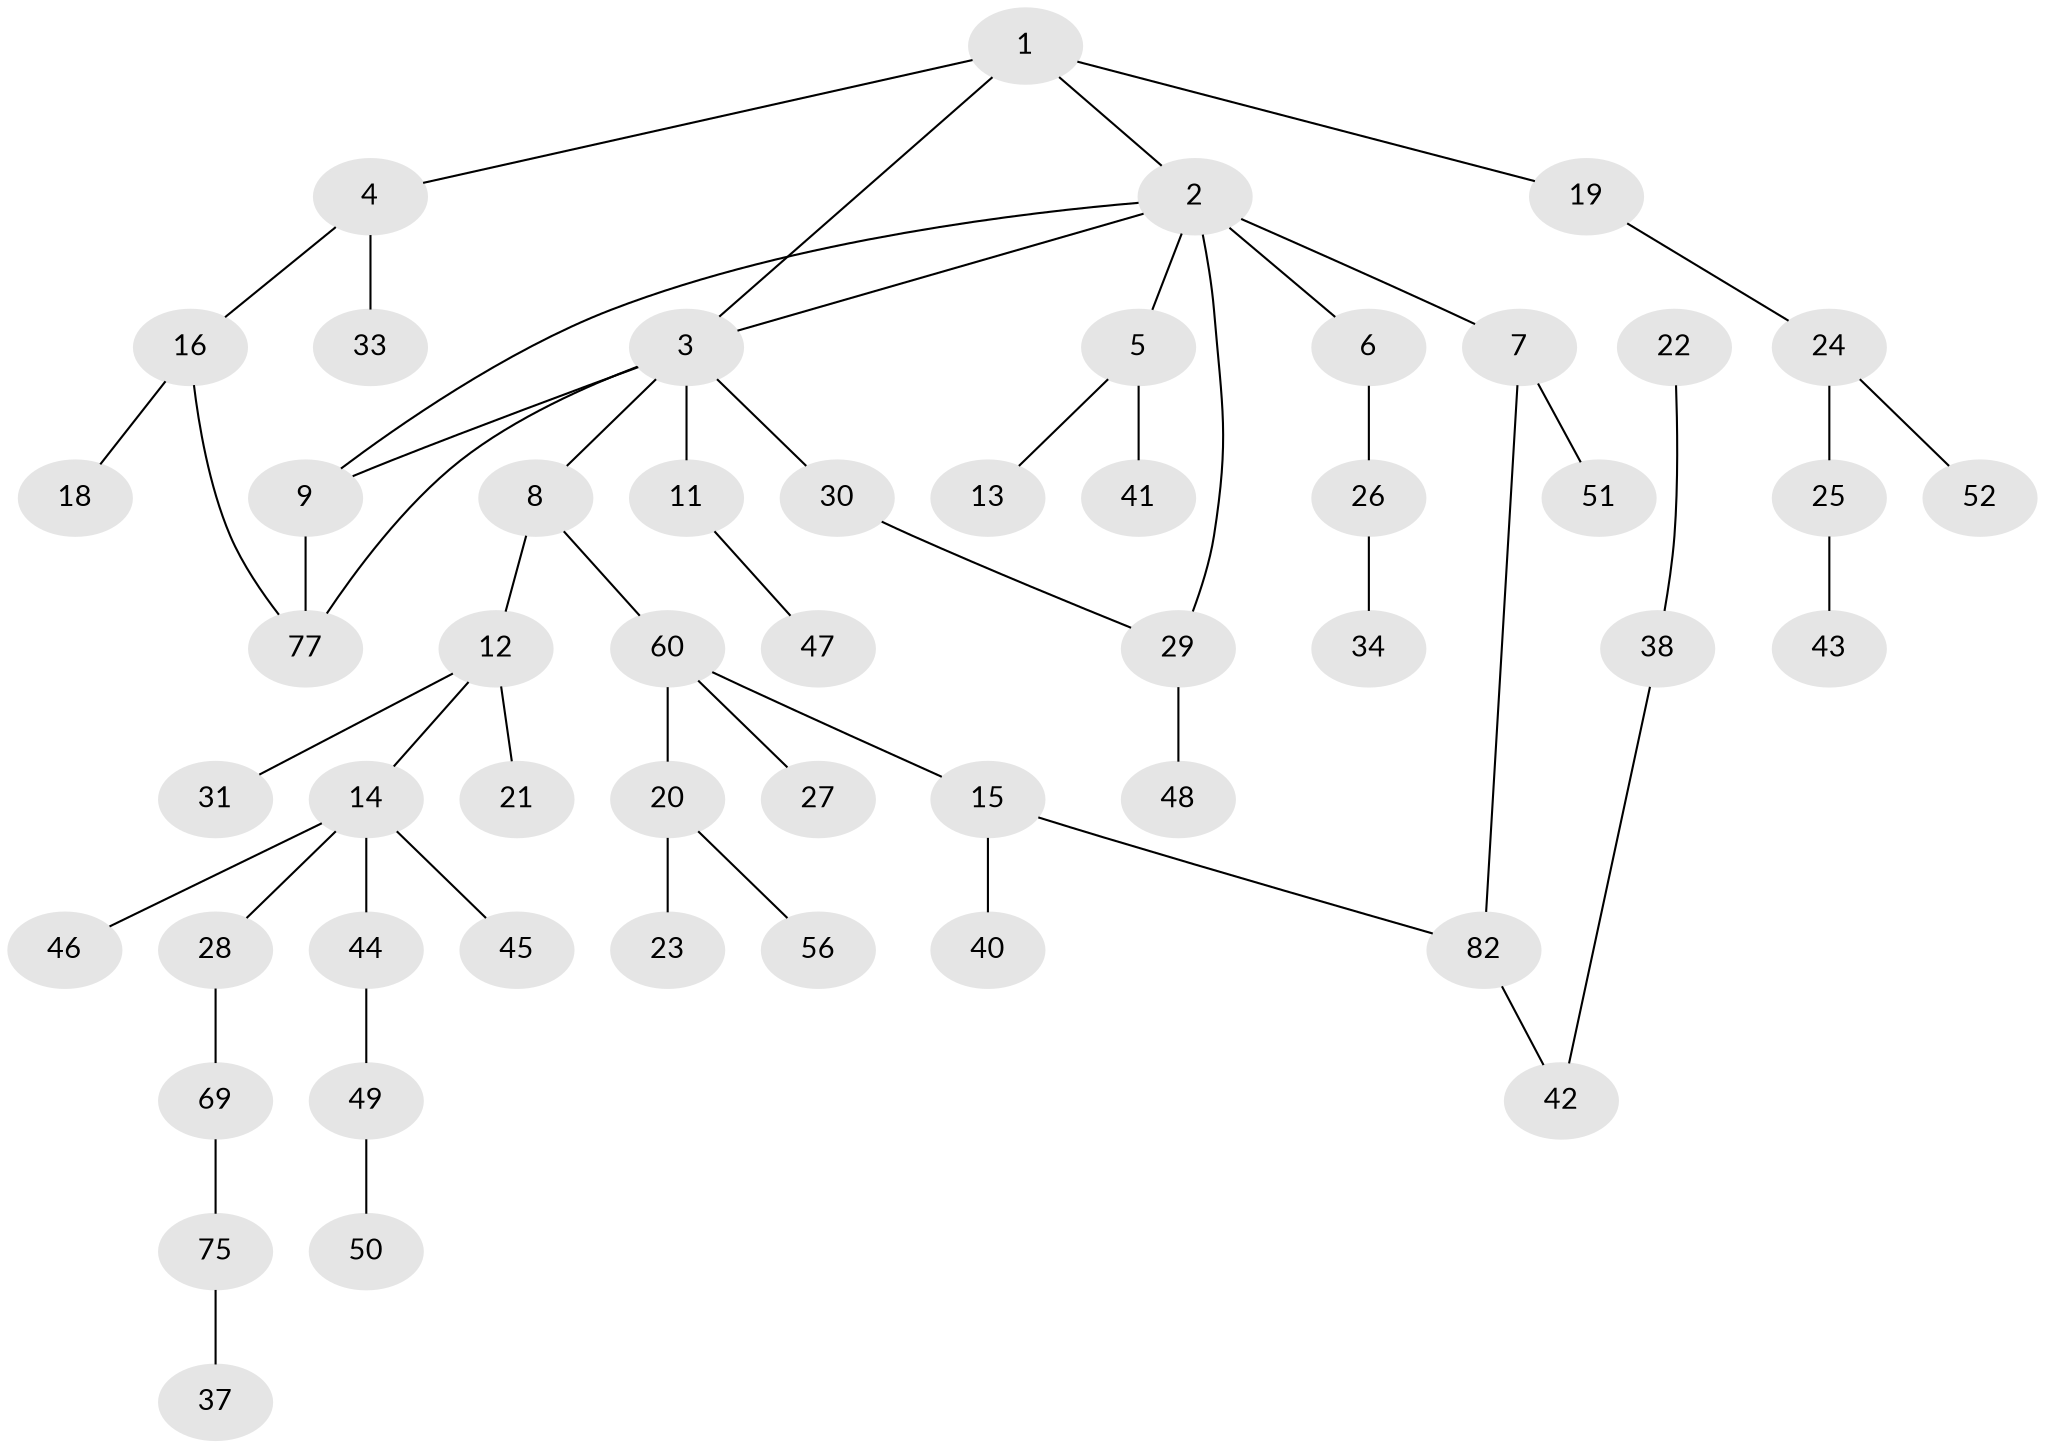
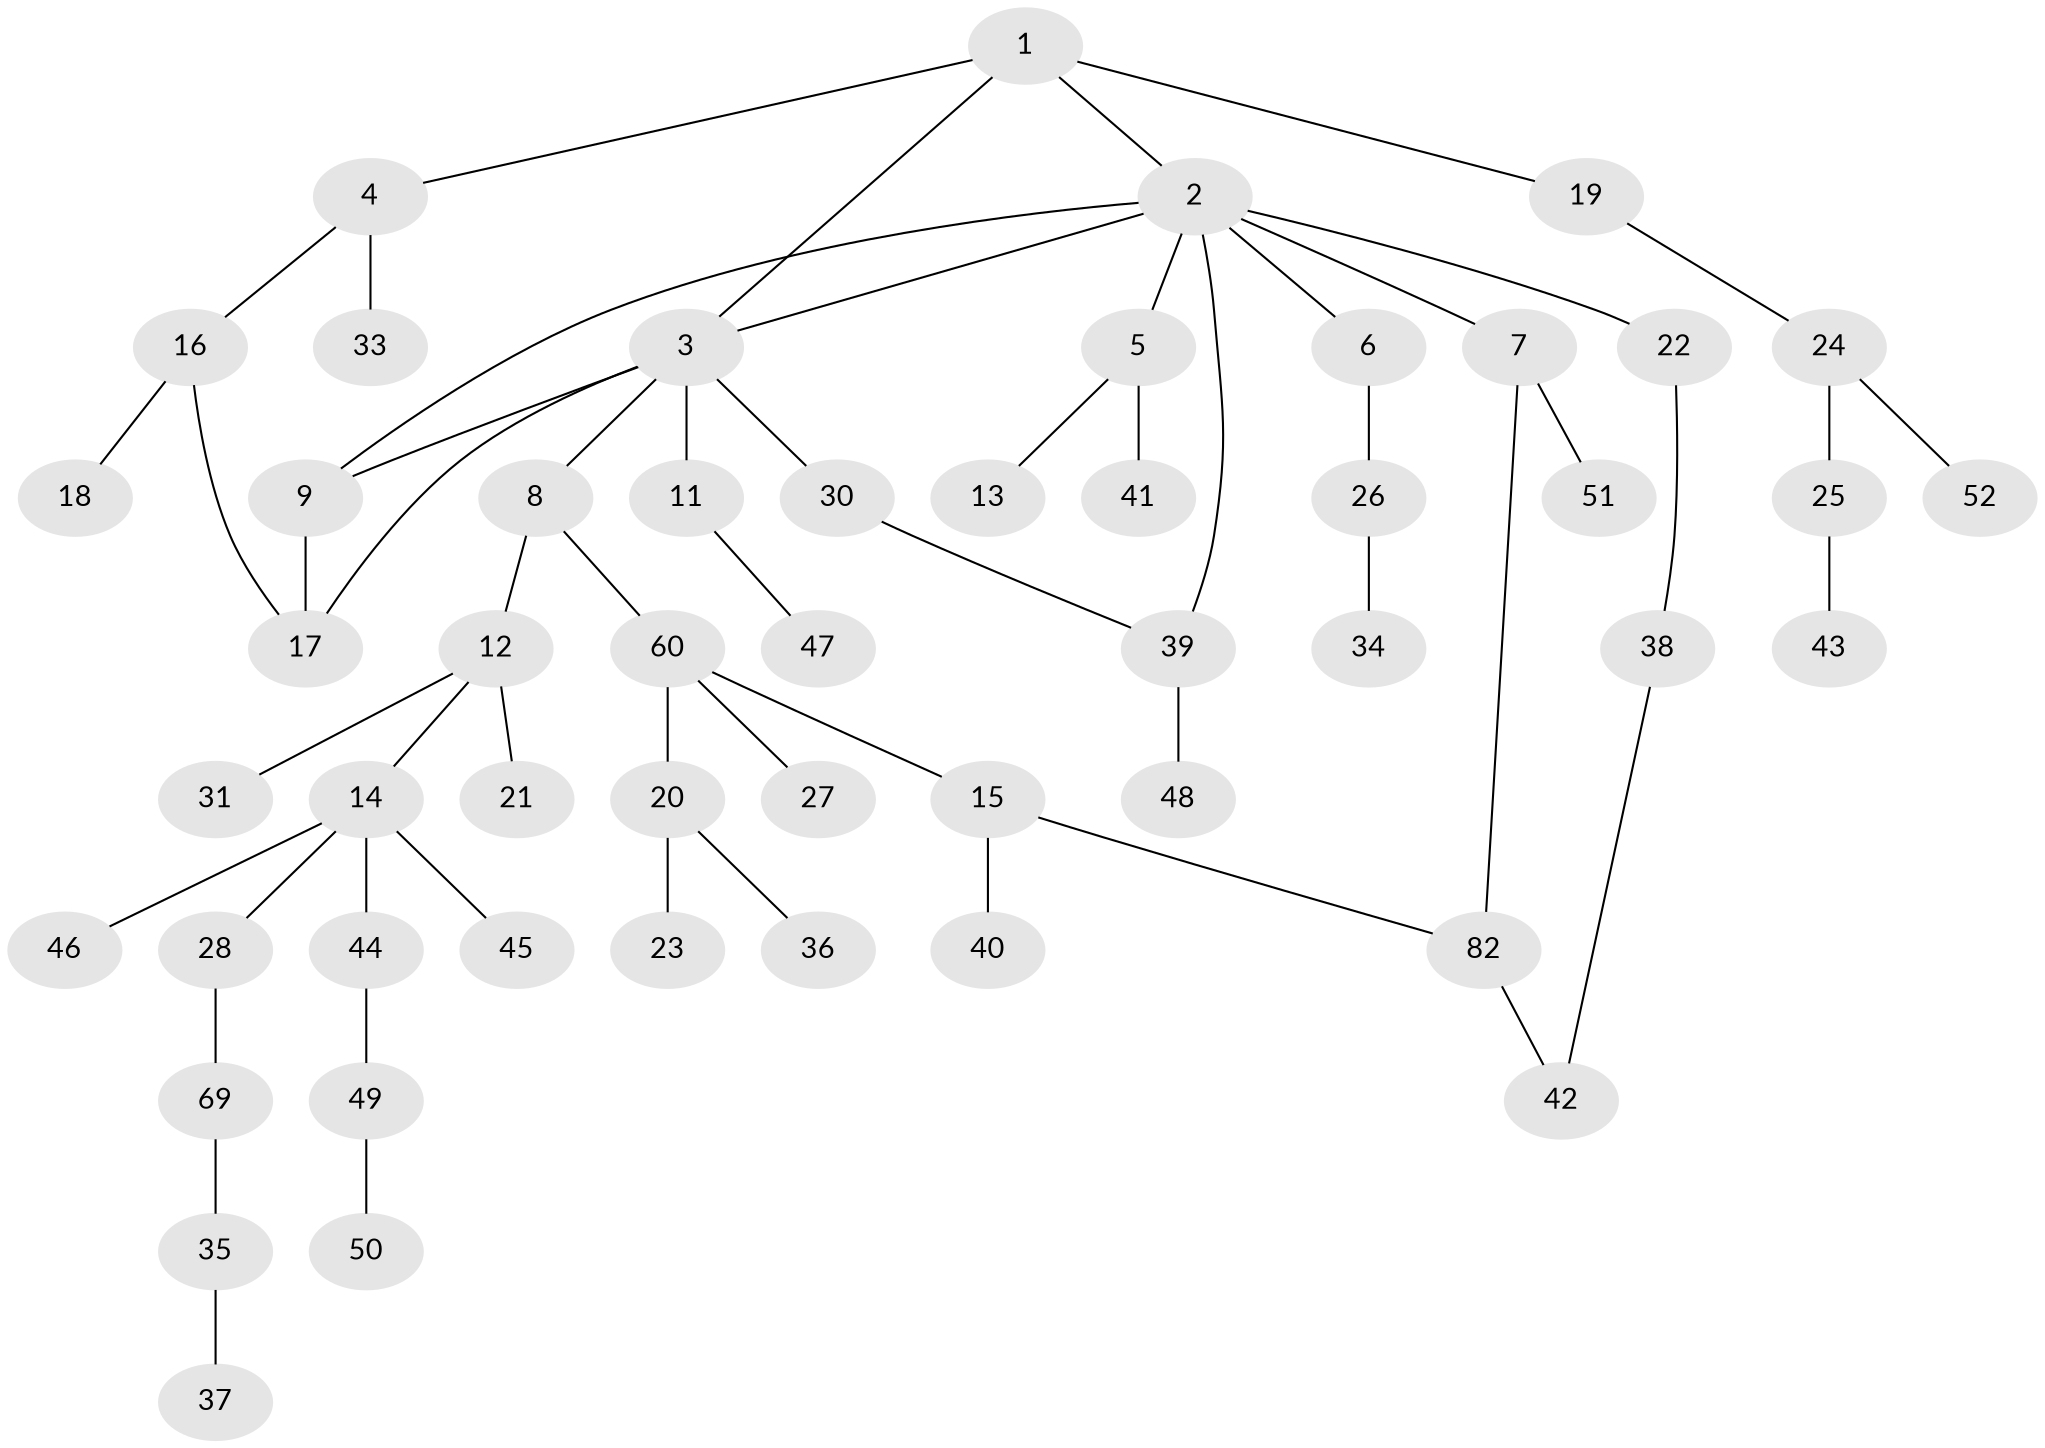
edge "2" -- "22": added
node "77": label "77" -> "17"
node "29": label "29" -> "39"
node "56": label "56" -> "36"
node "75": label "75" -> "35"
